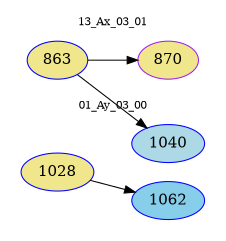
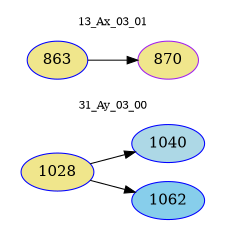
edge "863" -> "1040": now "1028" -> "1040"
cluster "01_Ay_03_00": label "01_Ay_03_00" -> "31_Ay_03_00"
